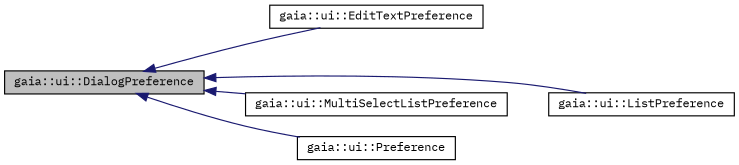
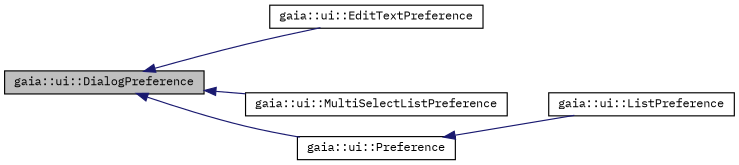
edge "gaia::ui::ListPreference" -> "gaia::ui::DialogPreference": now "gaia::ui::ListPreference" -> "gaia::ui::Preference"
